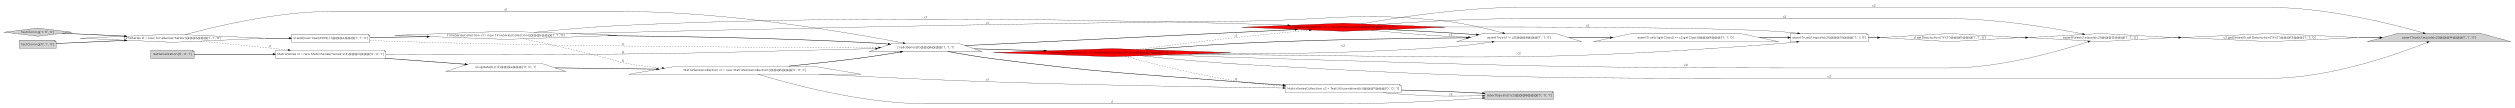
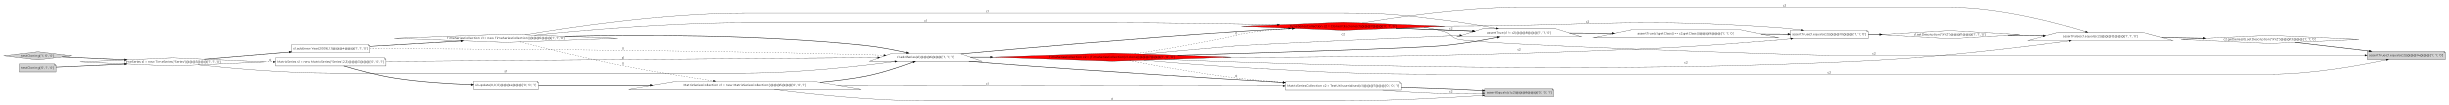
node "assertFalse(c1.equals(c2))@@@12@@@['1', '1', '0']": shape diamond -> trapezium
node "assertTrue(c1.equals(c2))@@@14@@@['1', '1', '0']": shape trapezium -> note
node "testSerialization['0', '0', '1']": removed
node "s1.update(0,0,1.1)@@@4@@@['0', '0', '1']": shape trapezium -> note
